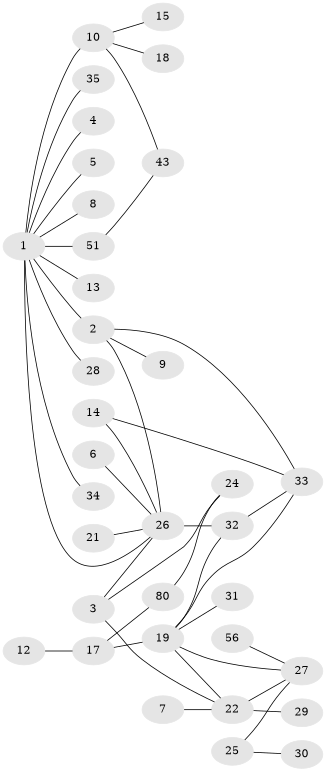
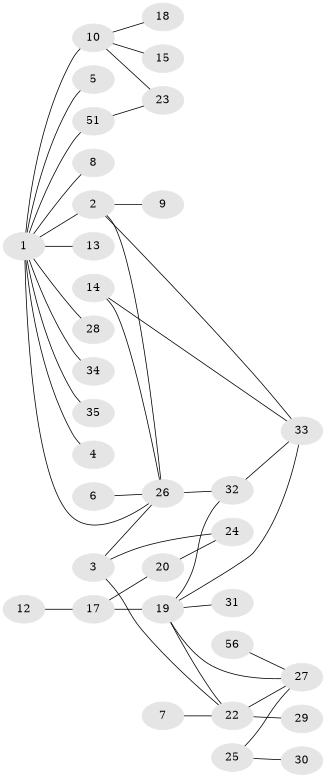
node "43": label "43" -> "23"
node "21": removed
node "80": label "80" -> "20"
